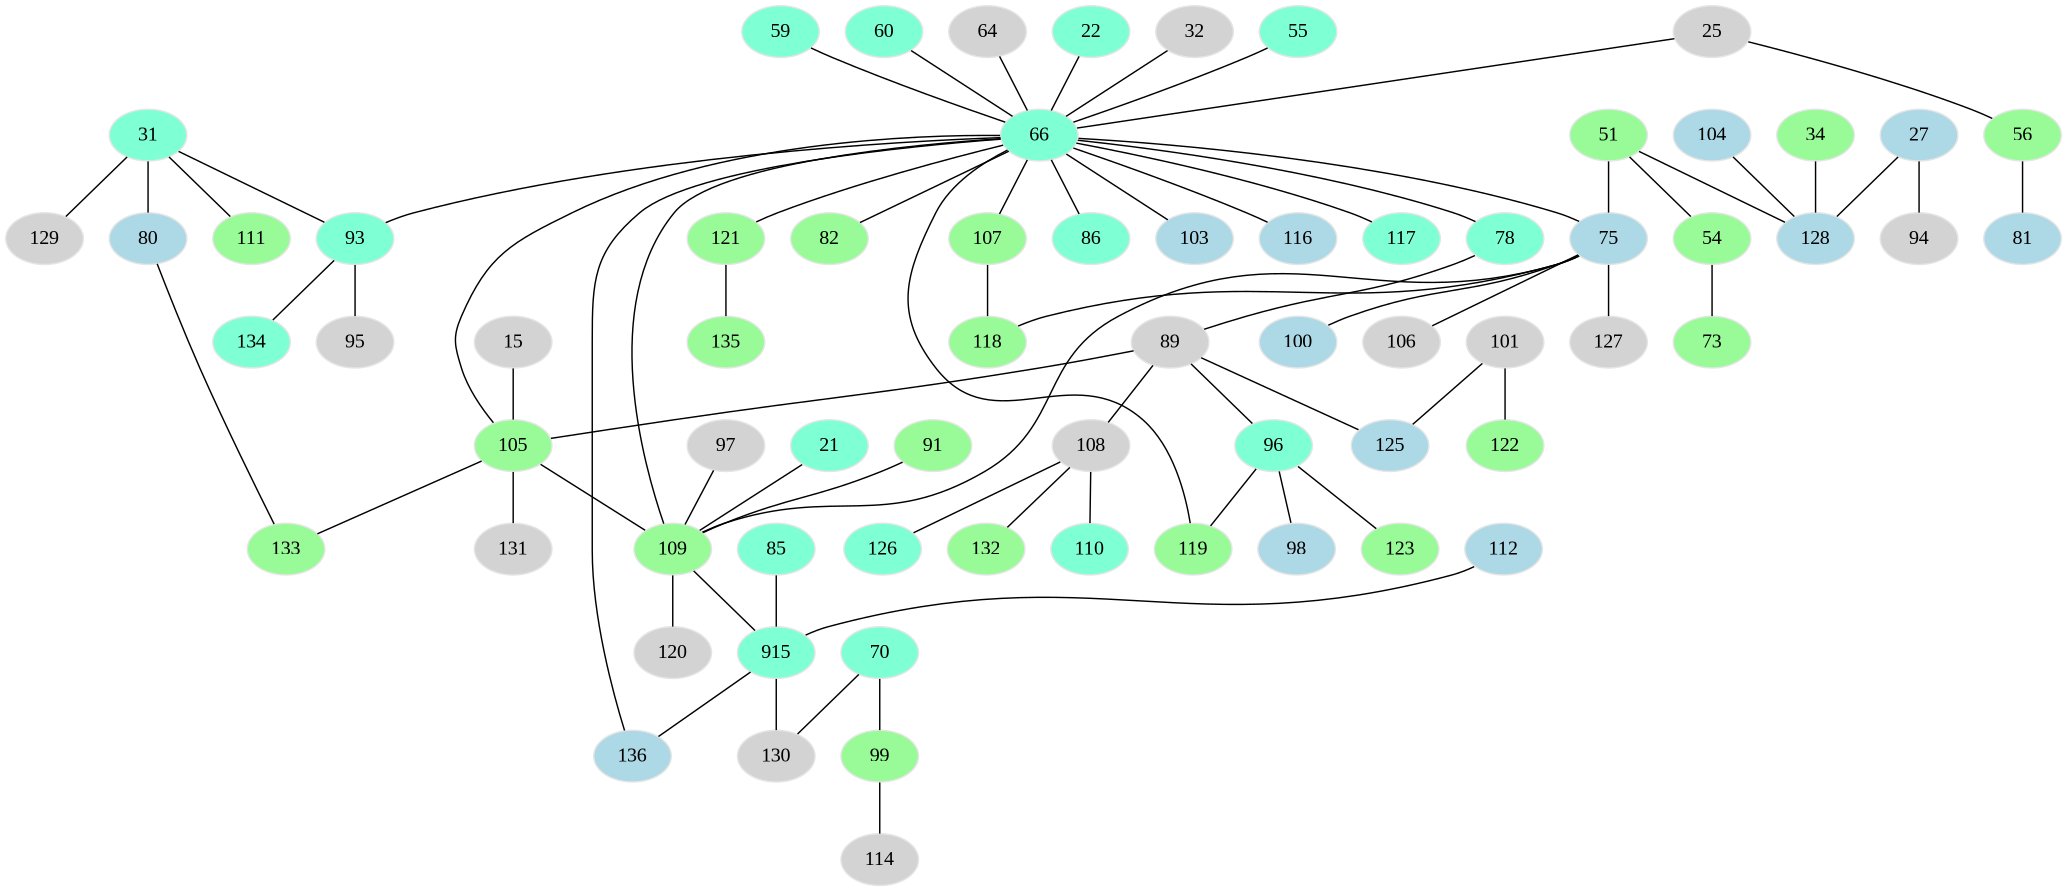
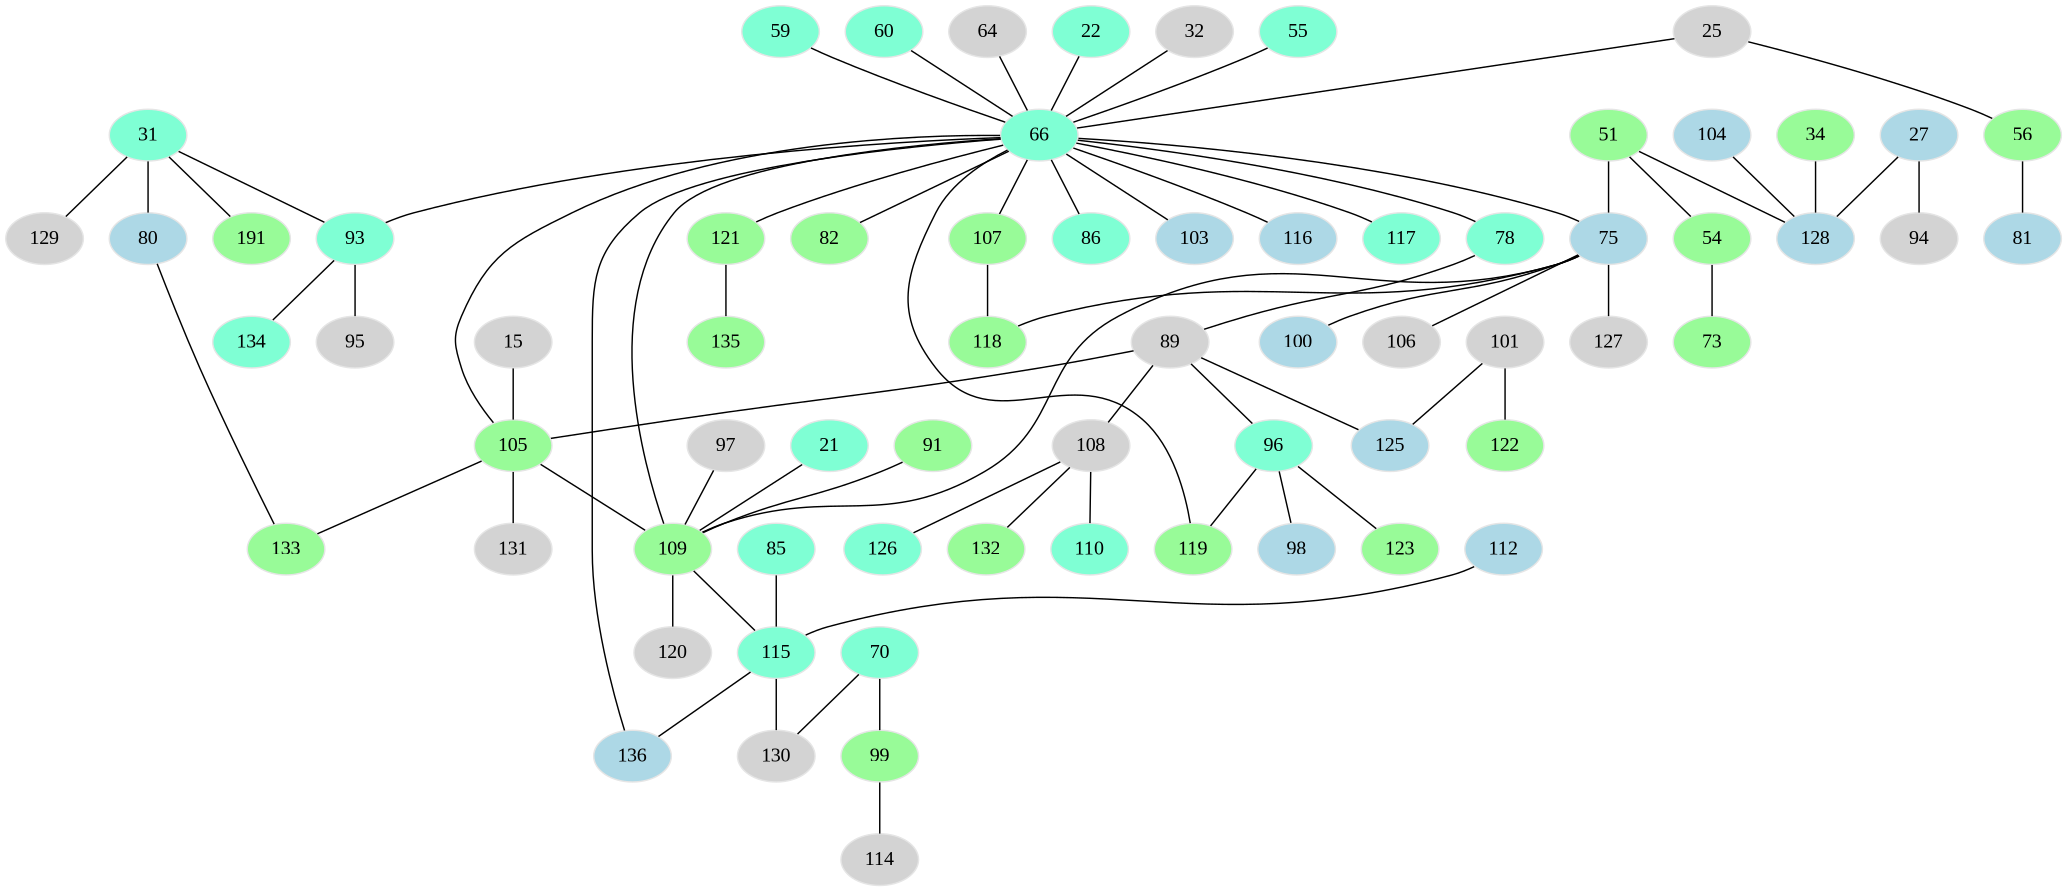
node "111": label "111" -> "191"
node "915": label "915" -> "115"
